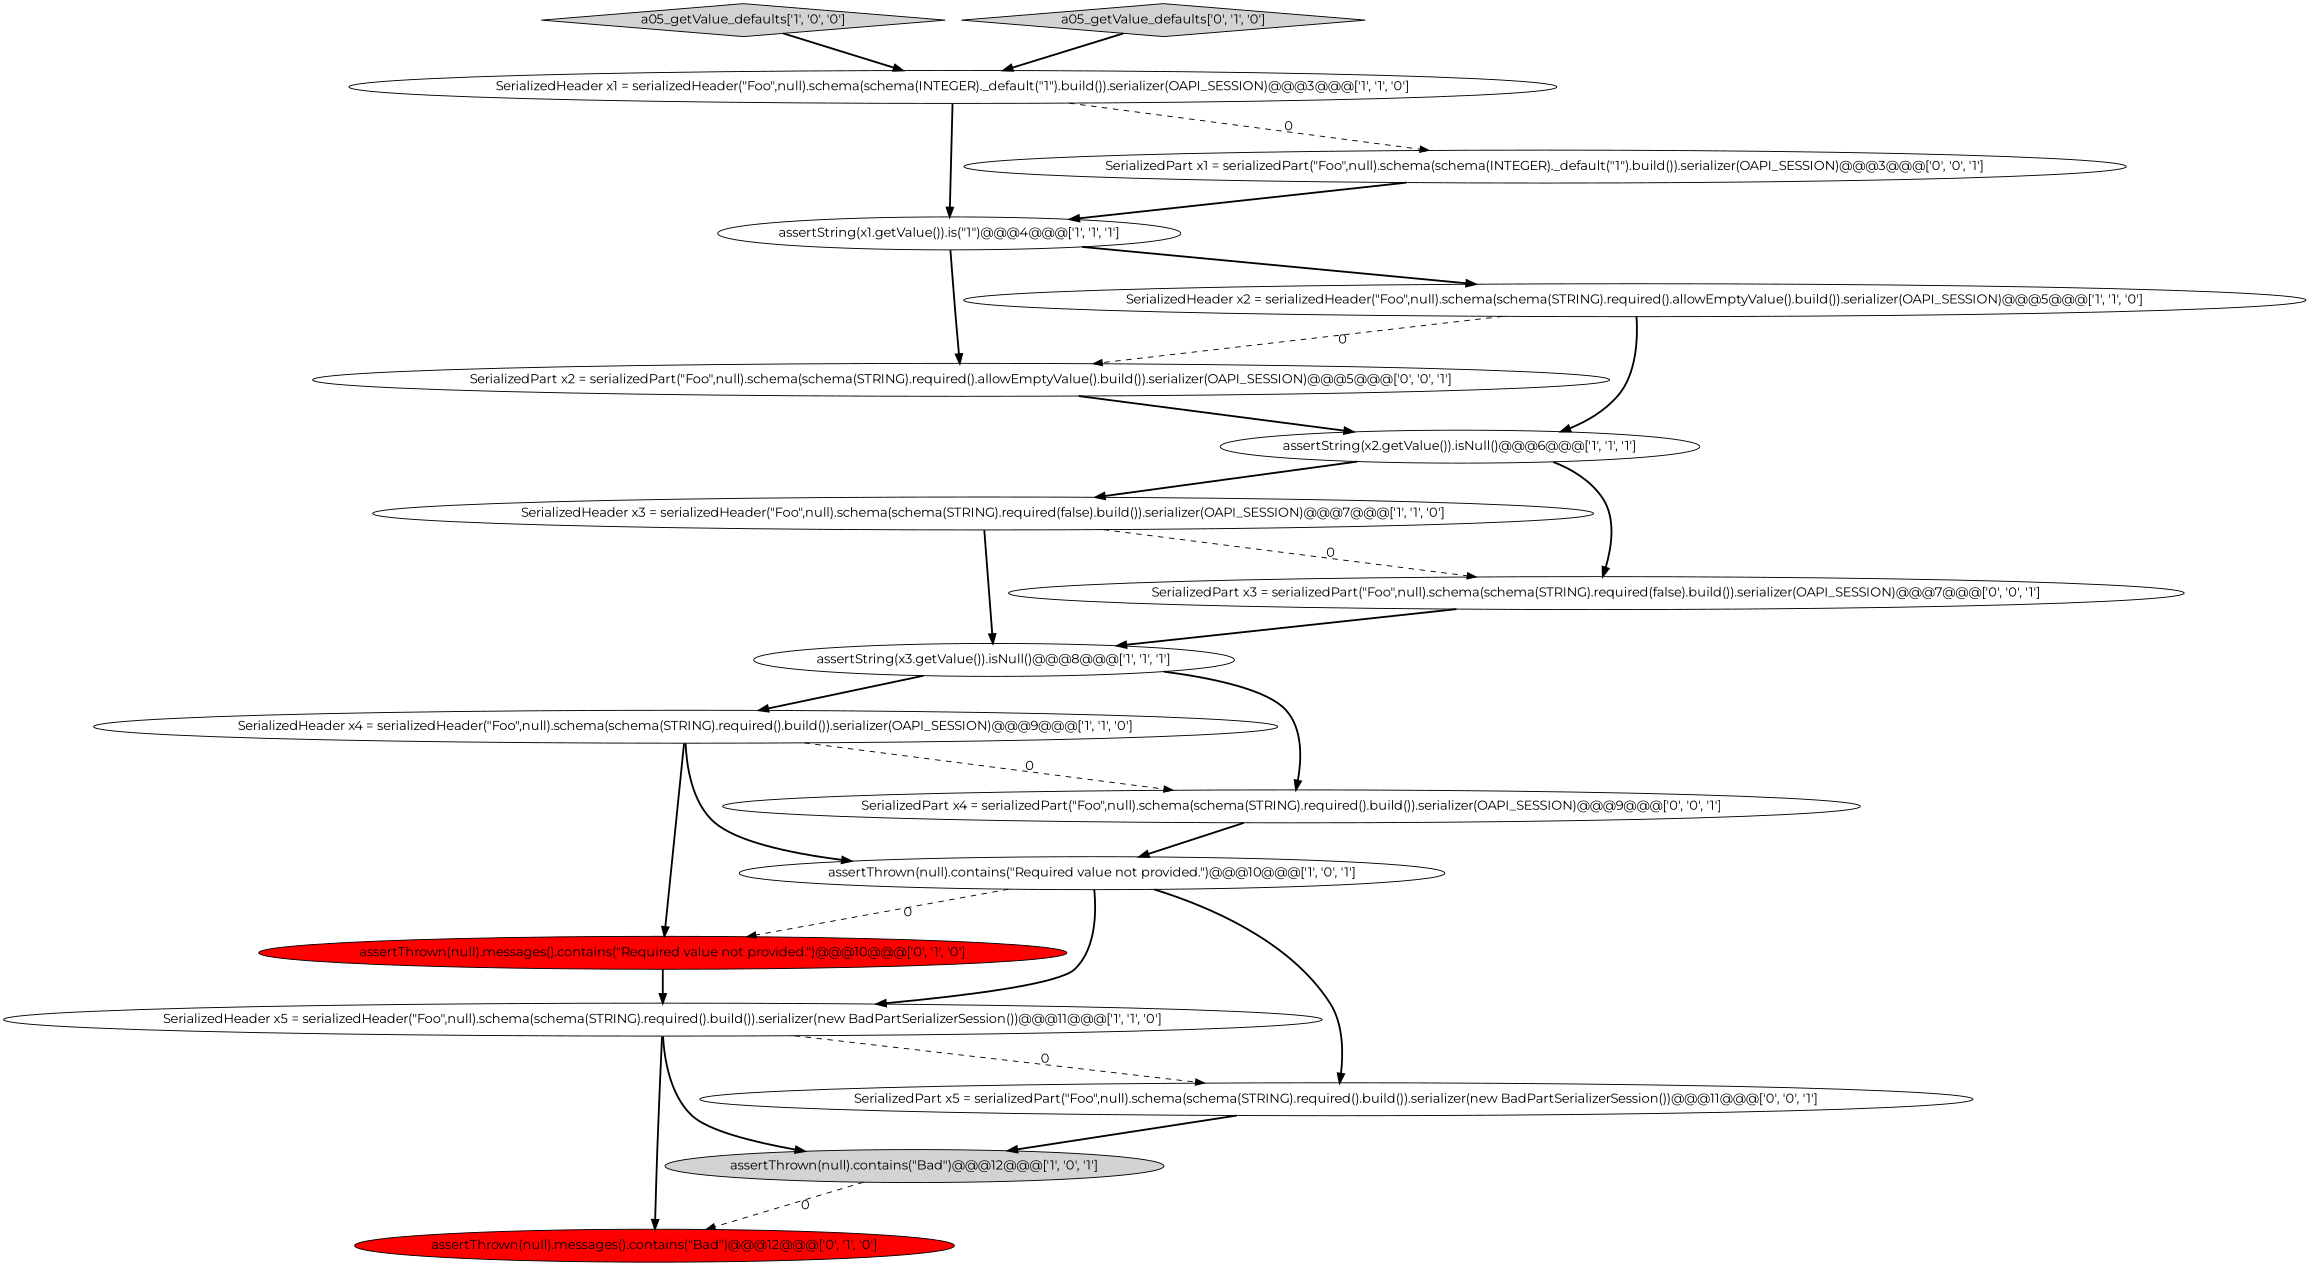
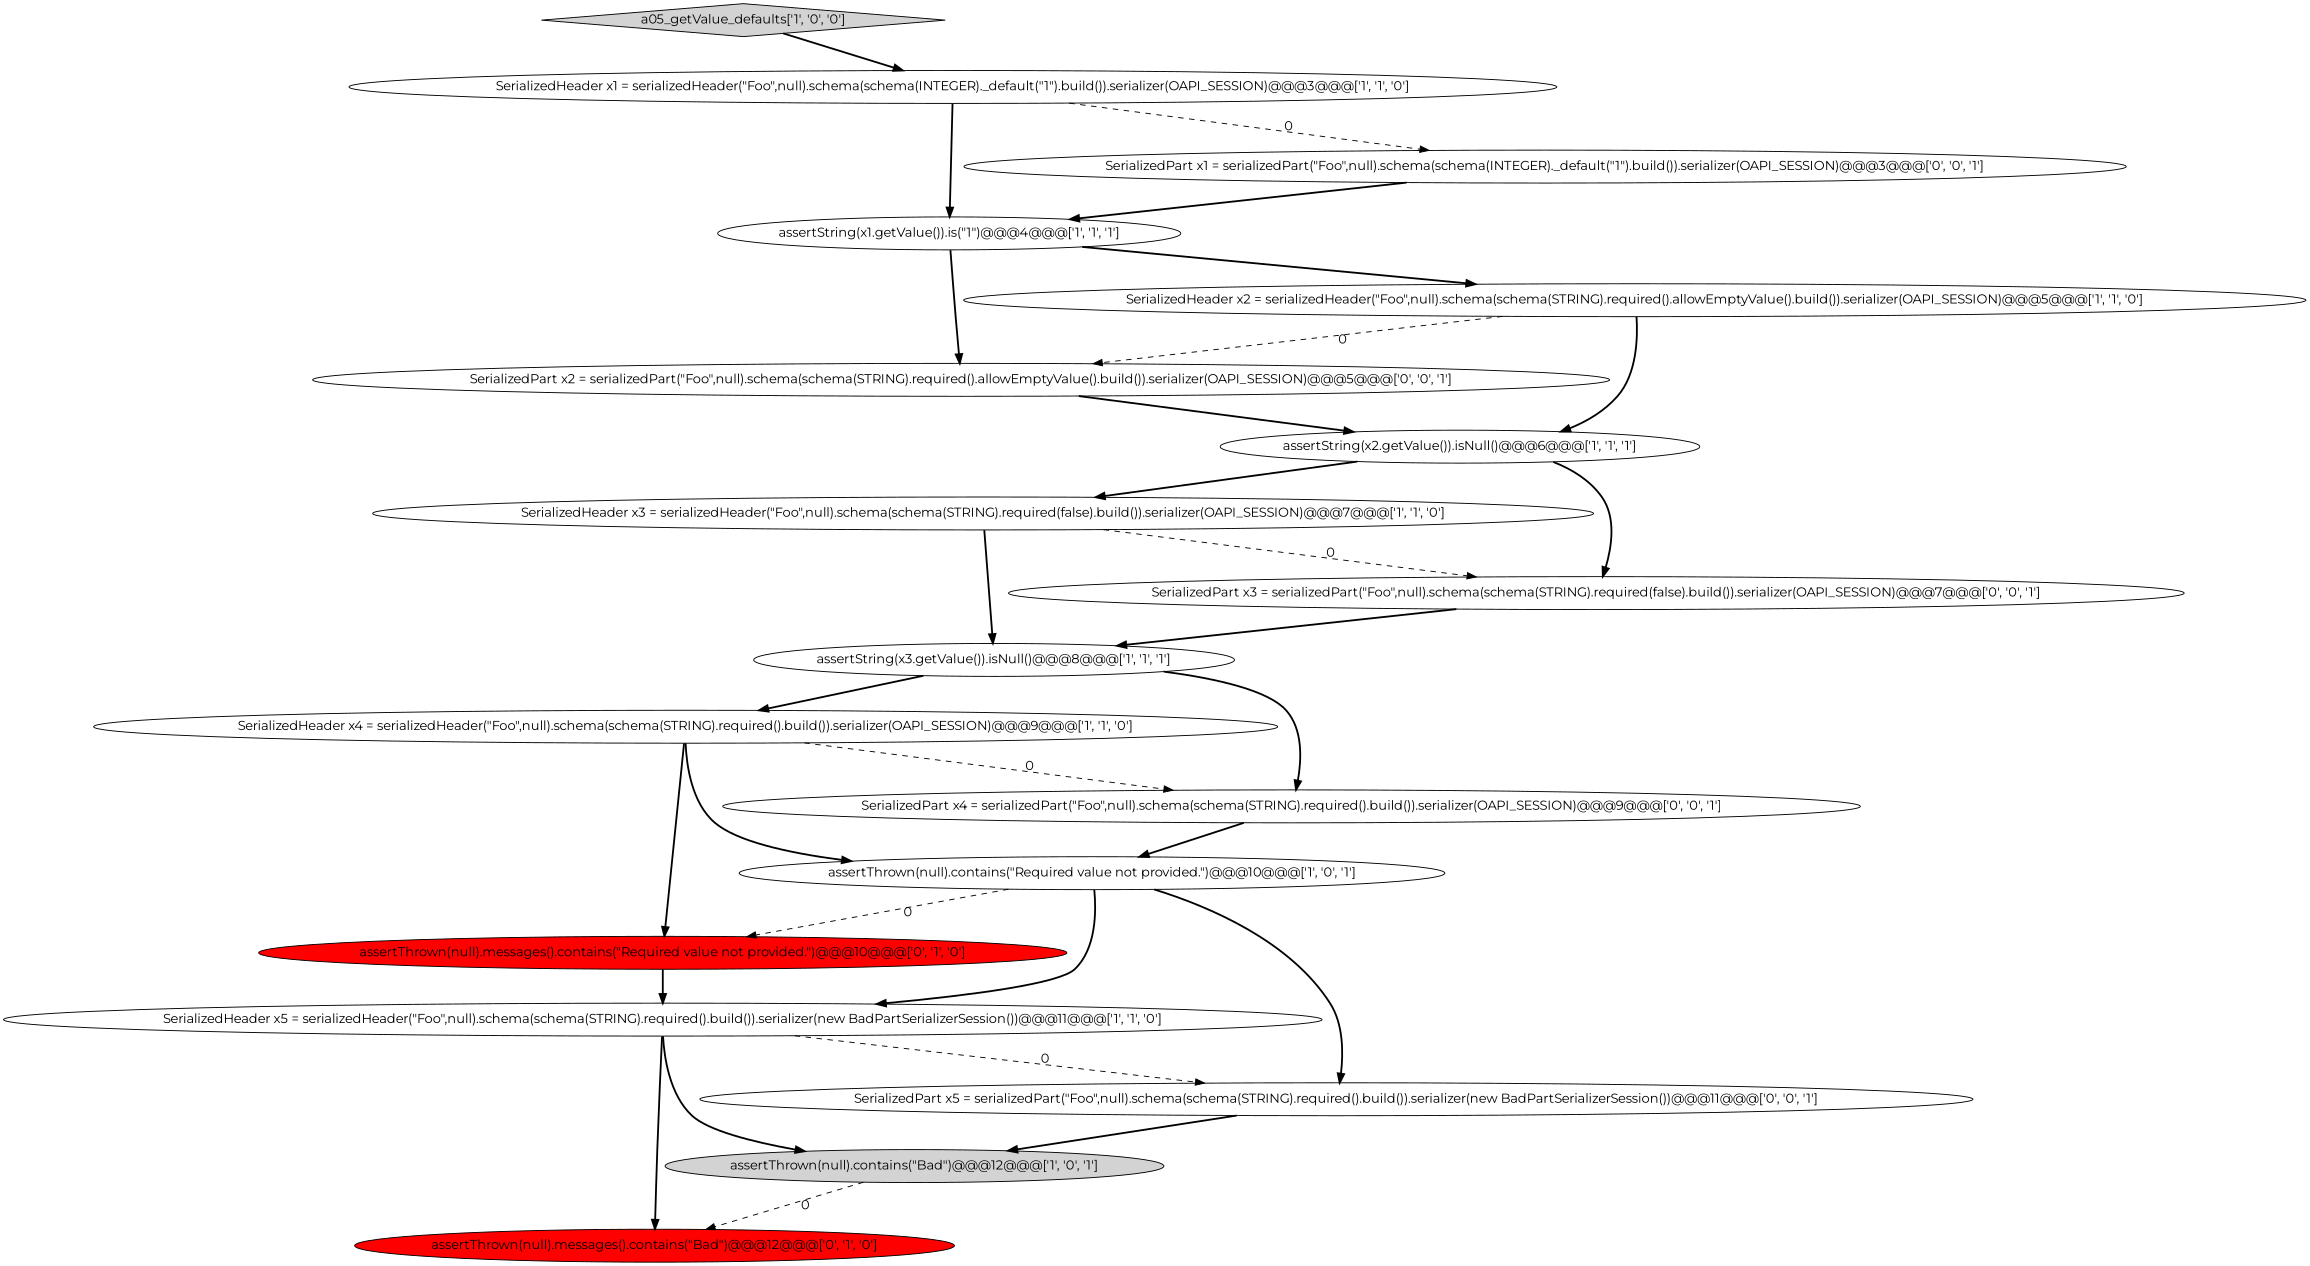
node "a05_getValue_defaults['0', '1', '0']": removed
